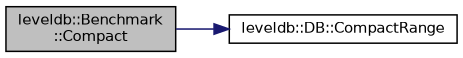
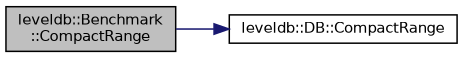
node "leveldb::Benchmark ::Compact": label "leveldb::Benchmark ::Compact" -> "leveldb::Benchmark ::CompactRange"
